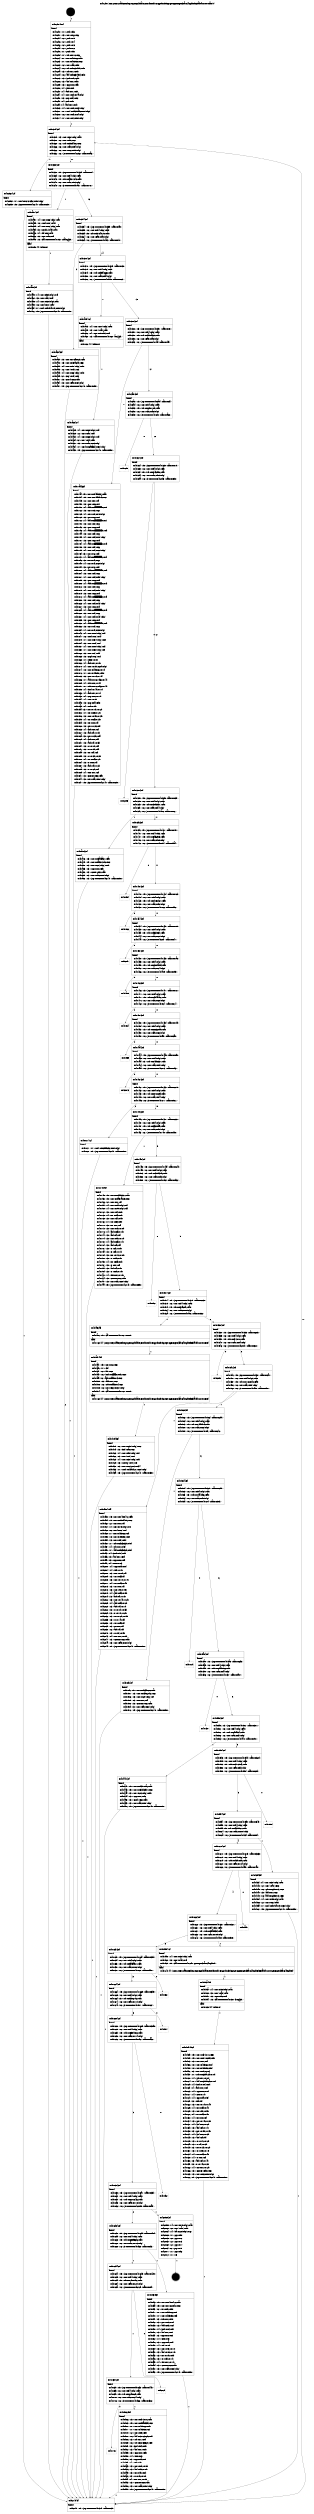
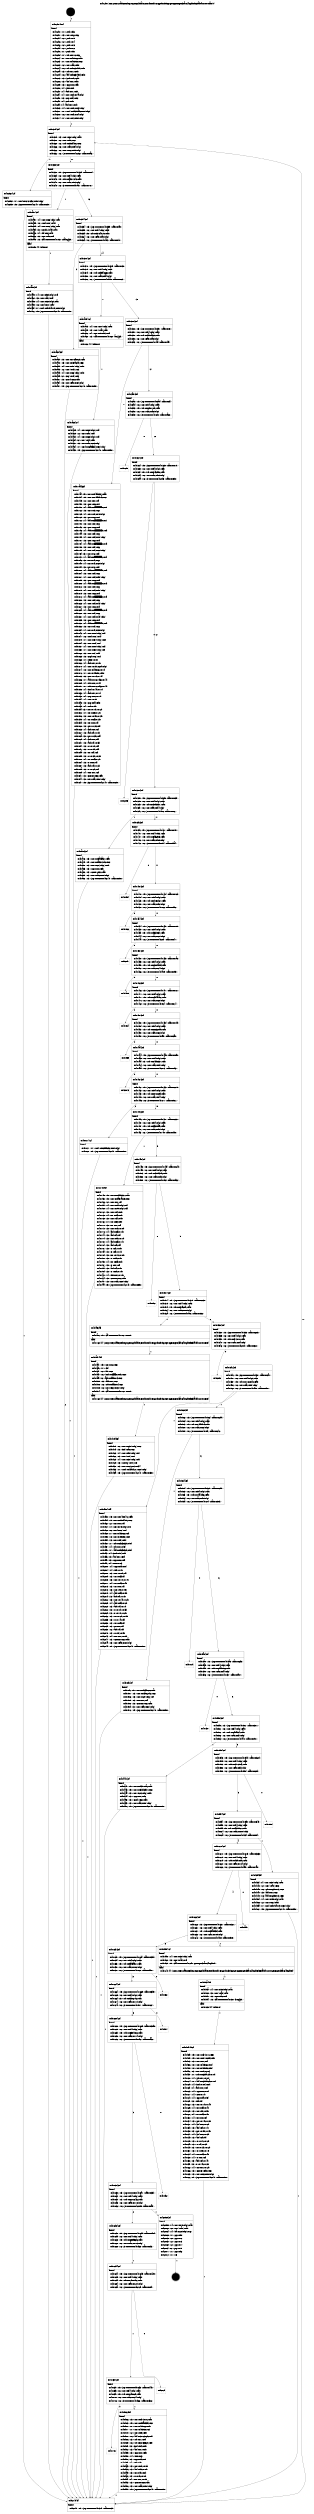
edge "0x401530 [28]" -> "0x40154c [28]": removed, label "8"
node "0x401f65 [83]": removed
